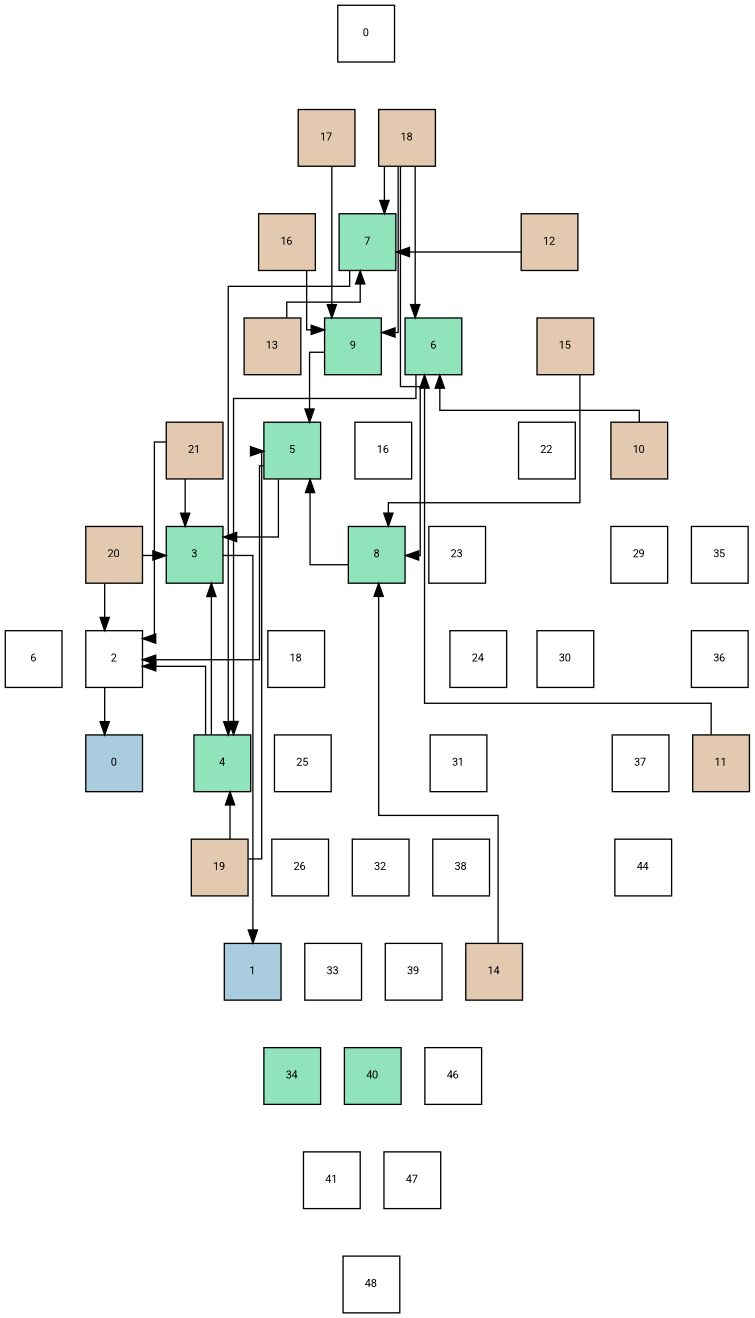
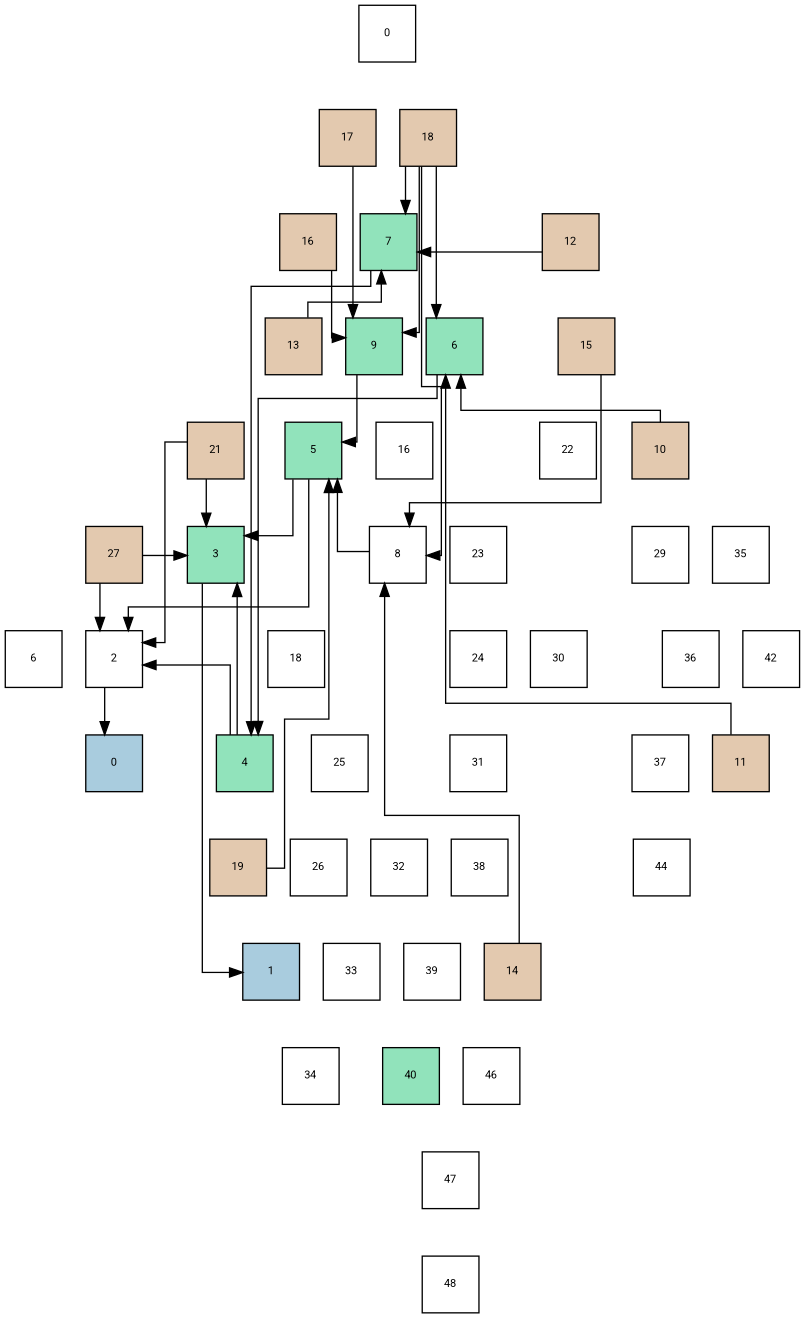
node "20": label "20" -> "27"
node "8": fillcolor #91e3bb -> #ffffff
node "42": added
edge "19" -> "4": removed
node "34": fillcolor #91e3bb -> #ffffff
node "41": removed
